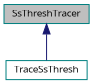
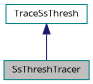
edge "TraceSsThresh" -> "SsThreshTracer": reversed
